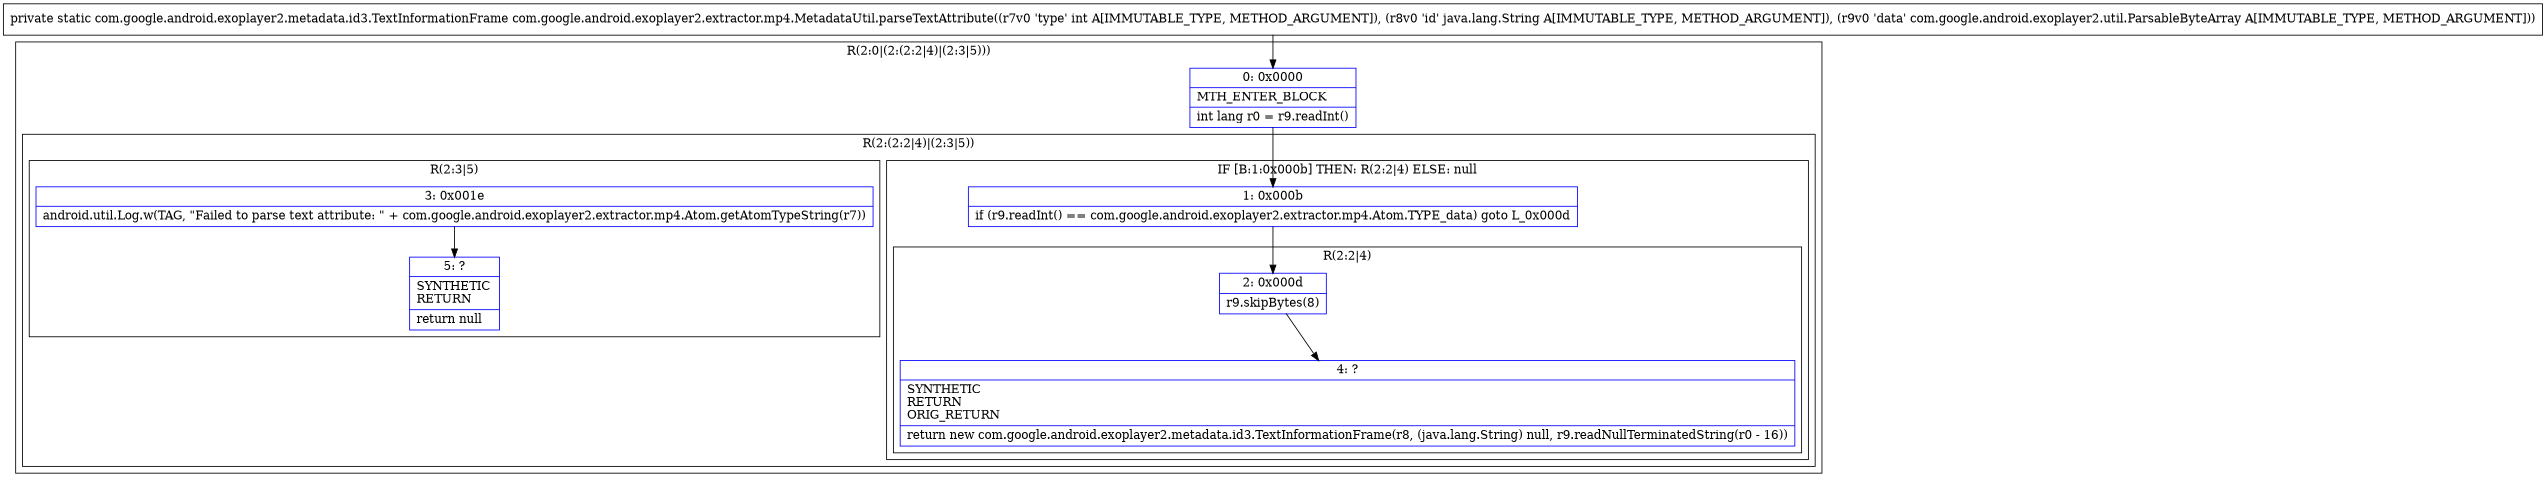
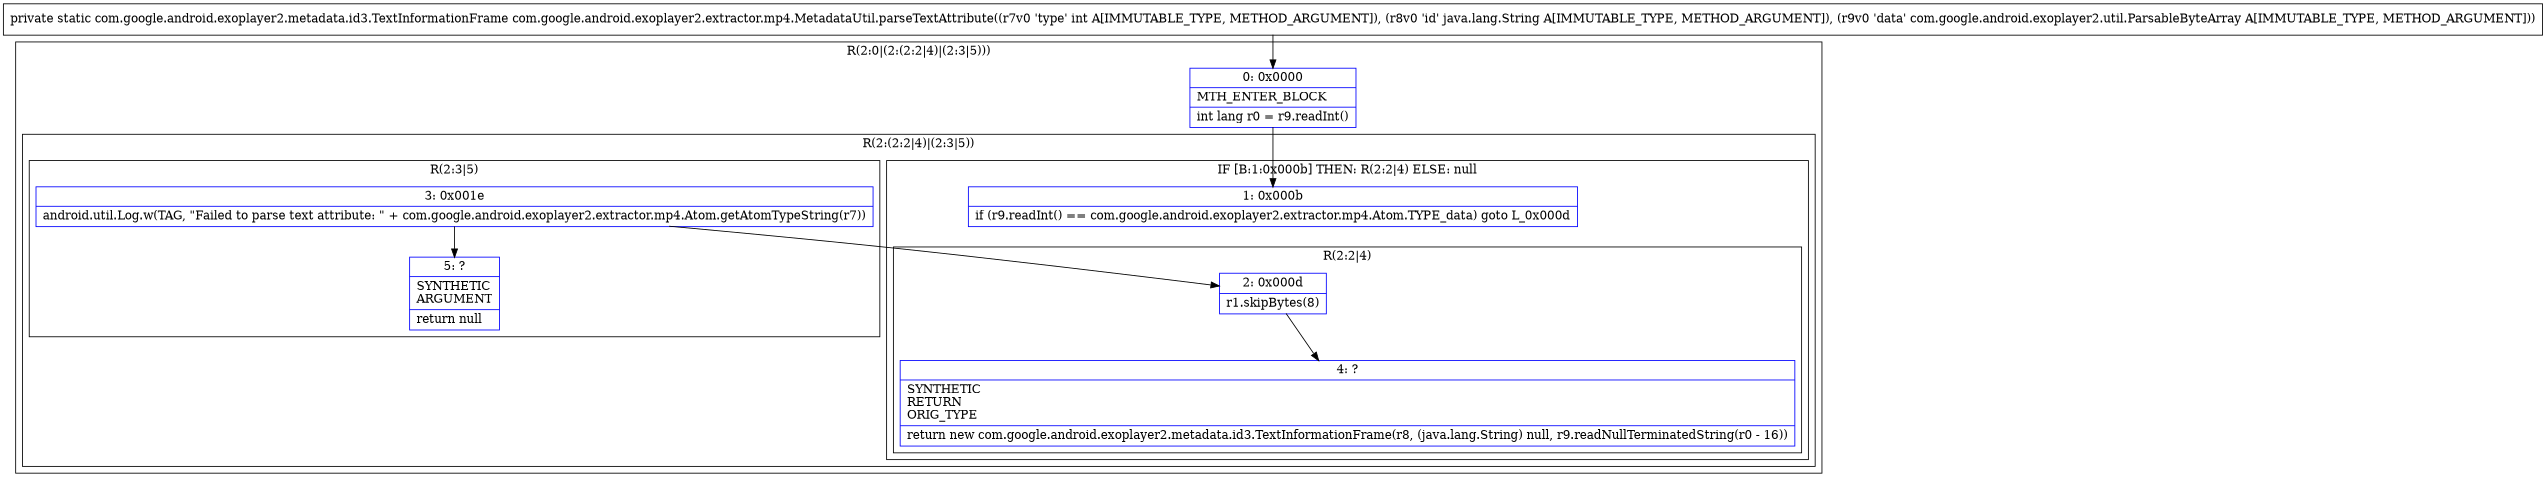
edge "1: 0x000b" -> "2: 0x000d": now "3: 0x001e" -> "2: 0x000d"
node "5: ?": text "RETURN" -> "ARGUMENT"
node "2: 0x000d": text "r9.skipBytes(8)" -> "r1.skipBytes(8)"
node "4: ?": text "ORIG_RETURN" -> "ORIG_TYPE"
